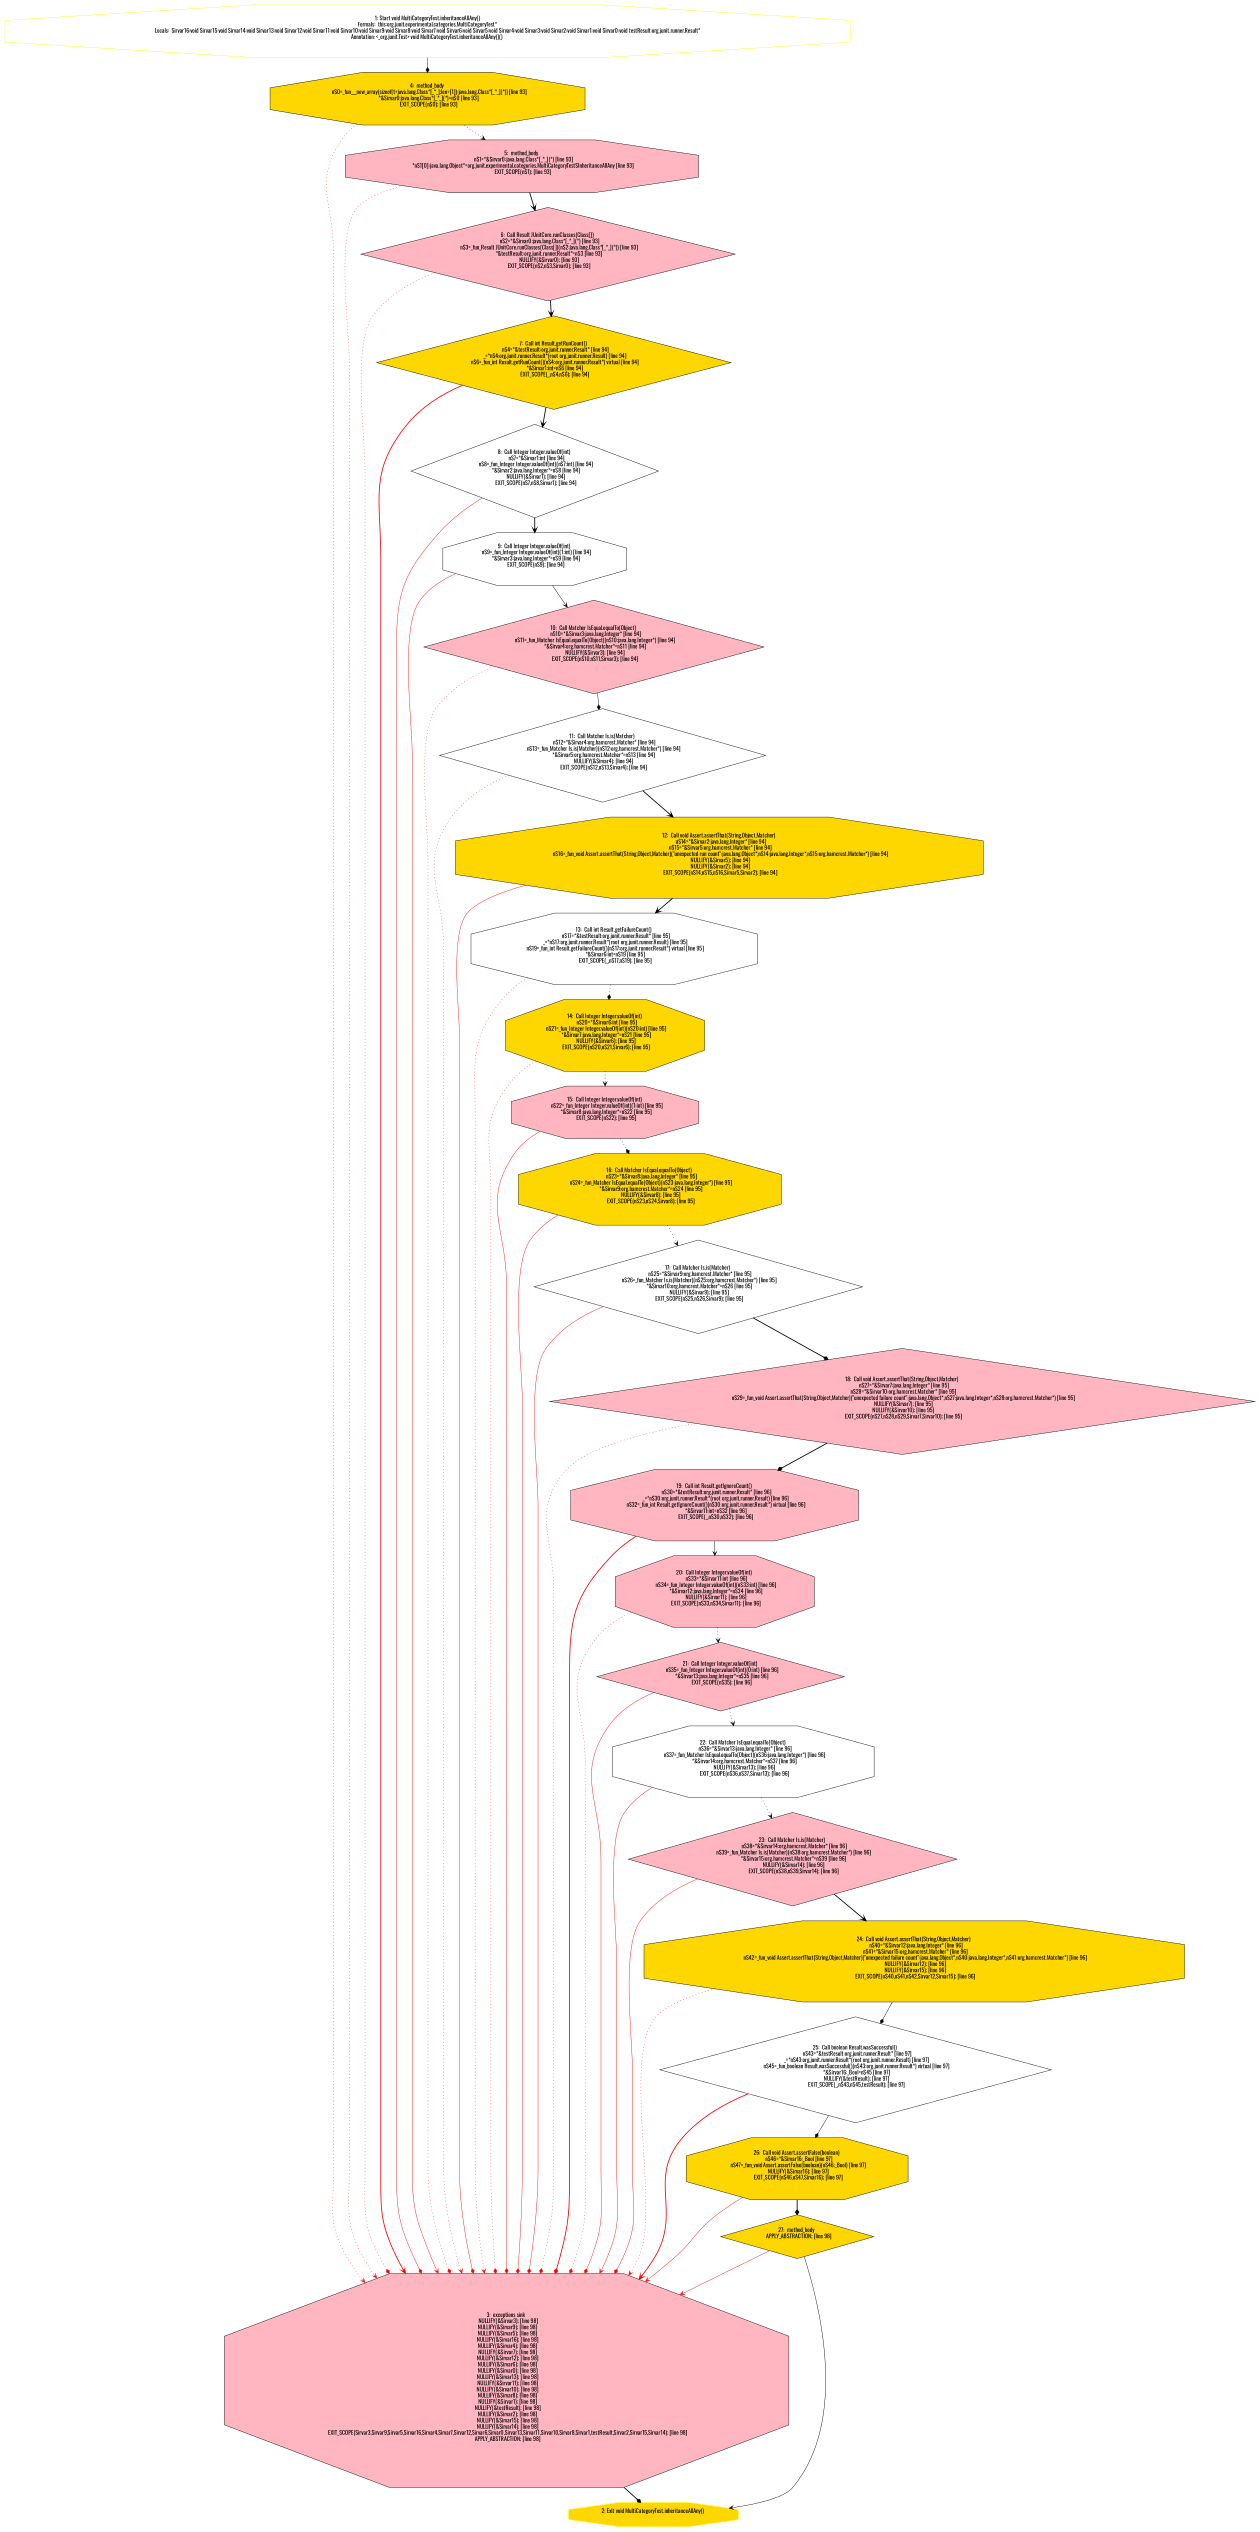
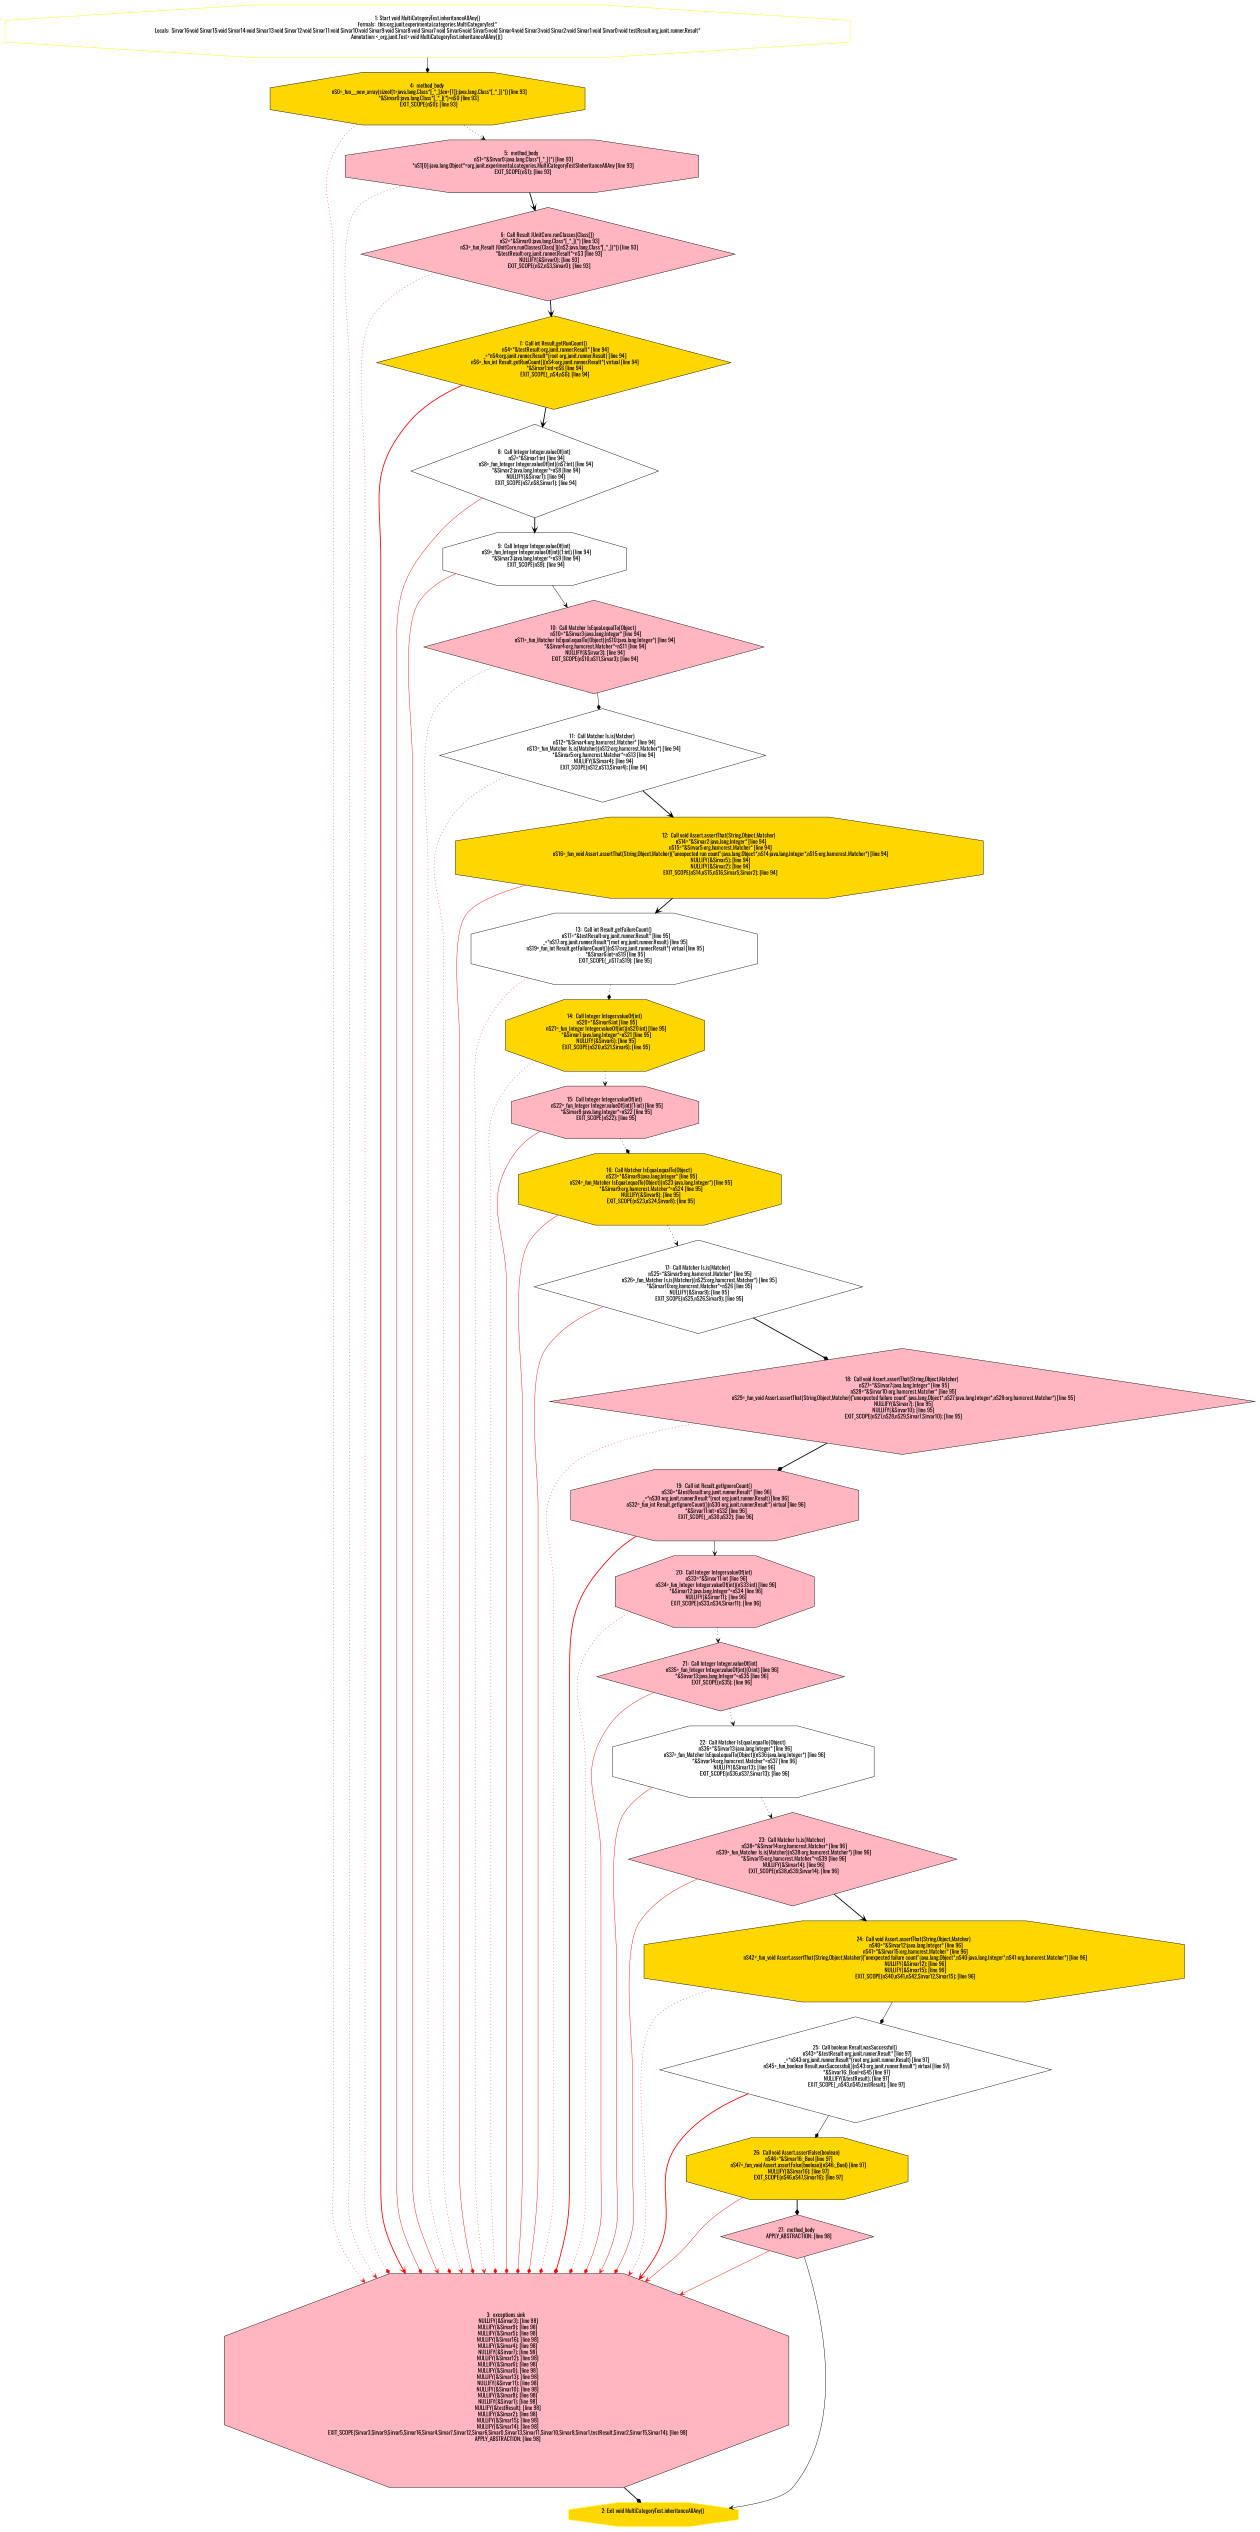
node "27:  method_body APPLY_ABSTRACTION; [line 98]": fillcolor gold -> lightpink
